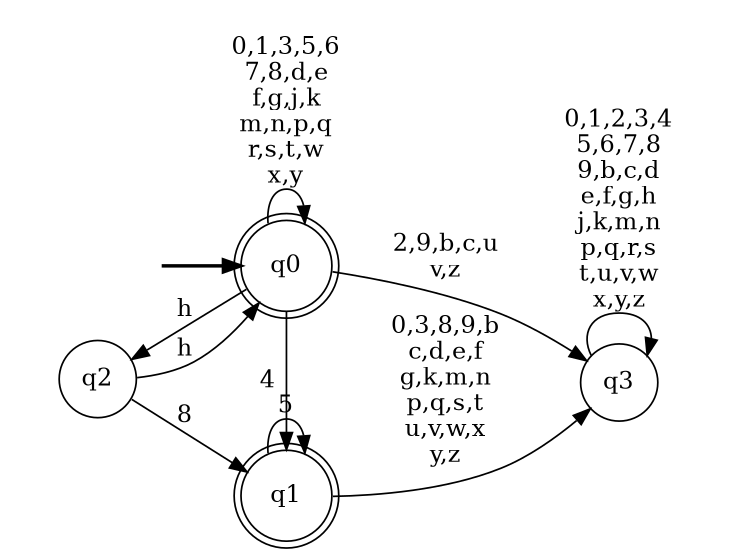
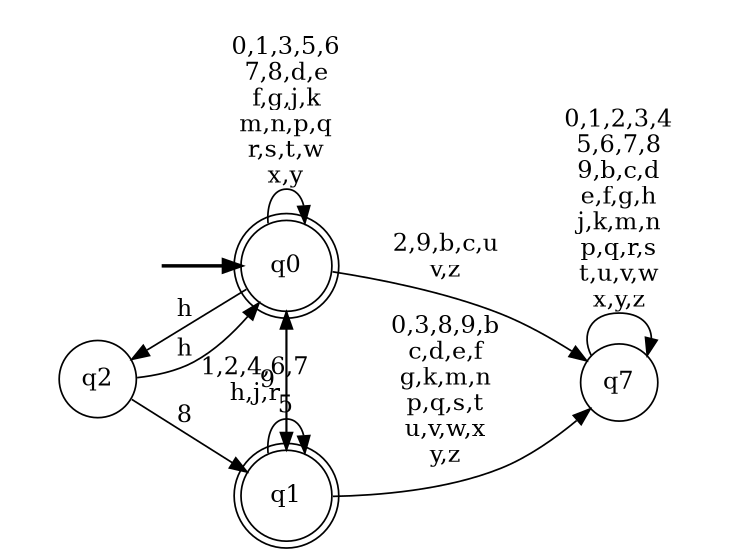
edge "q0" -> "q1": label "4" -> "9"
node "q3": label "q3" -> "q7"
edge "q1" -> "q0": added, label "1,2,4,6,7 h,j,r"
